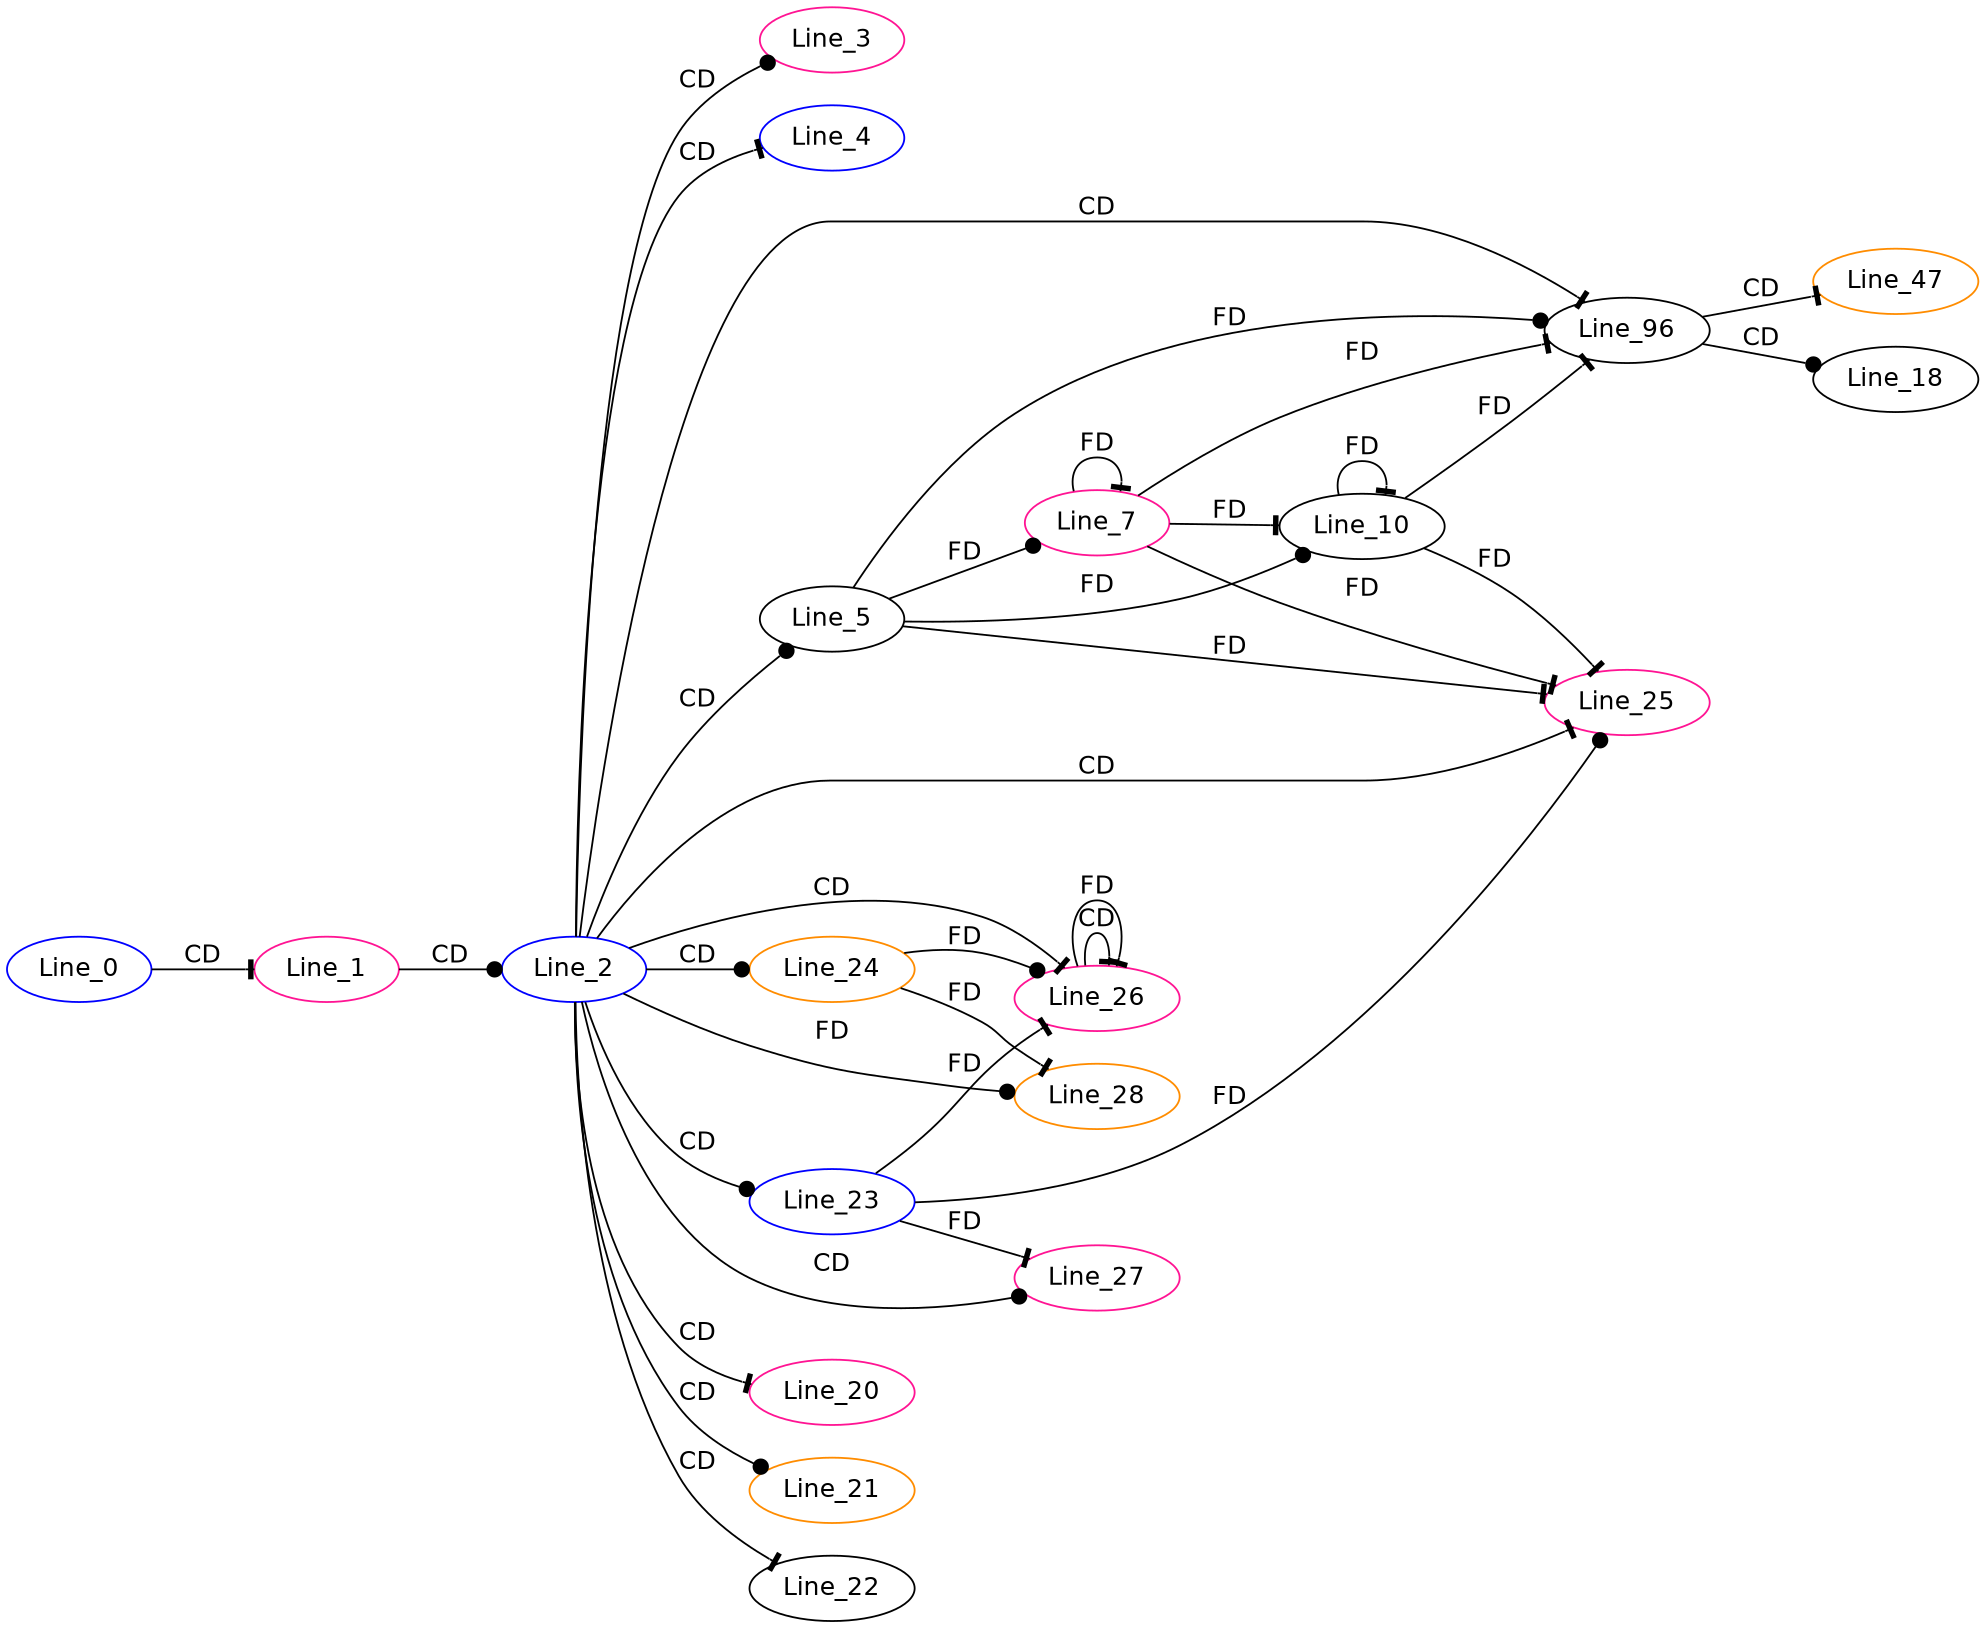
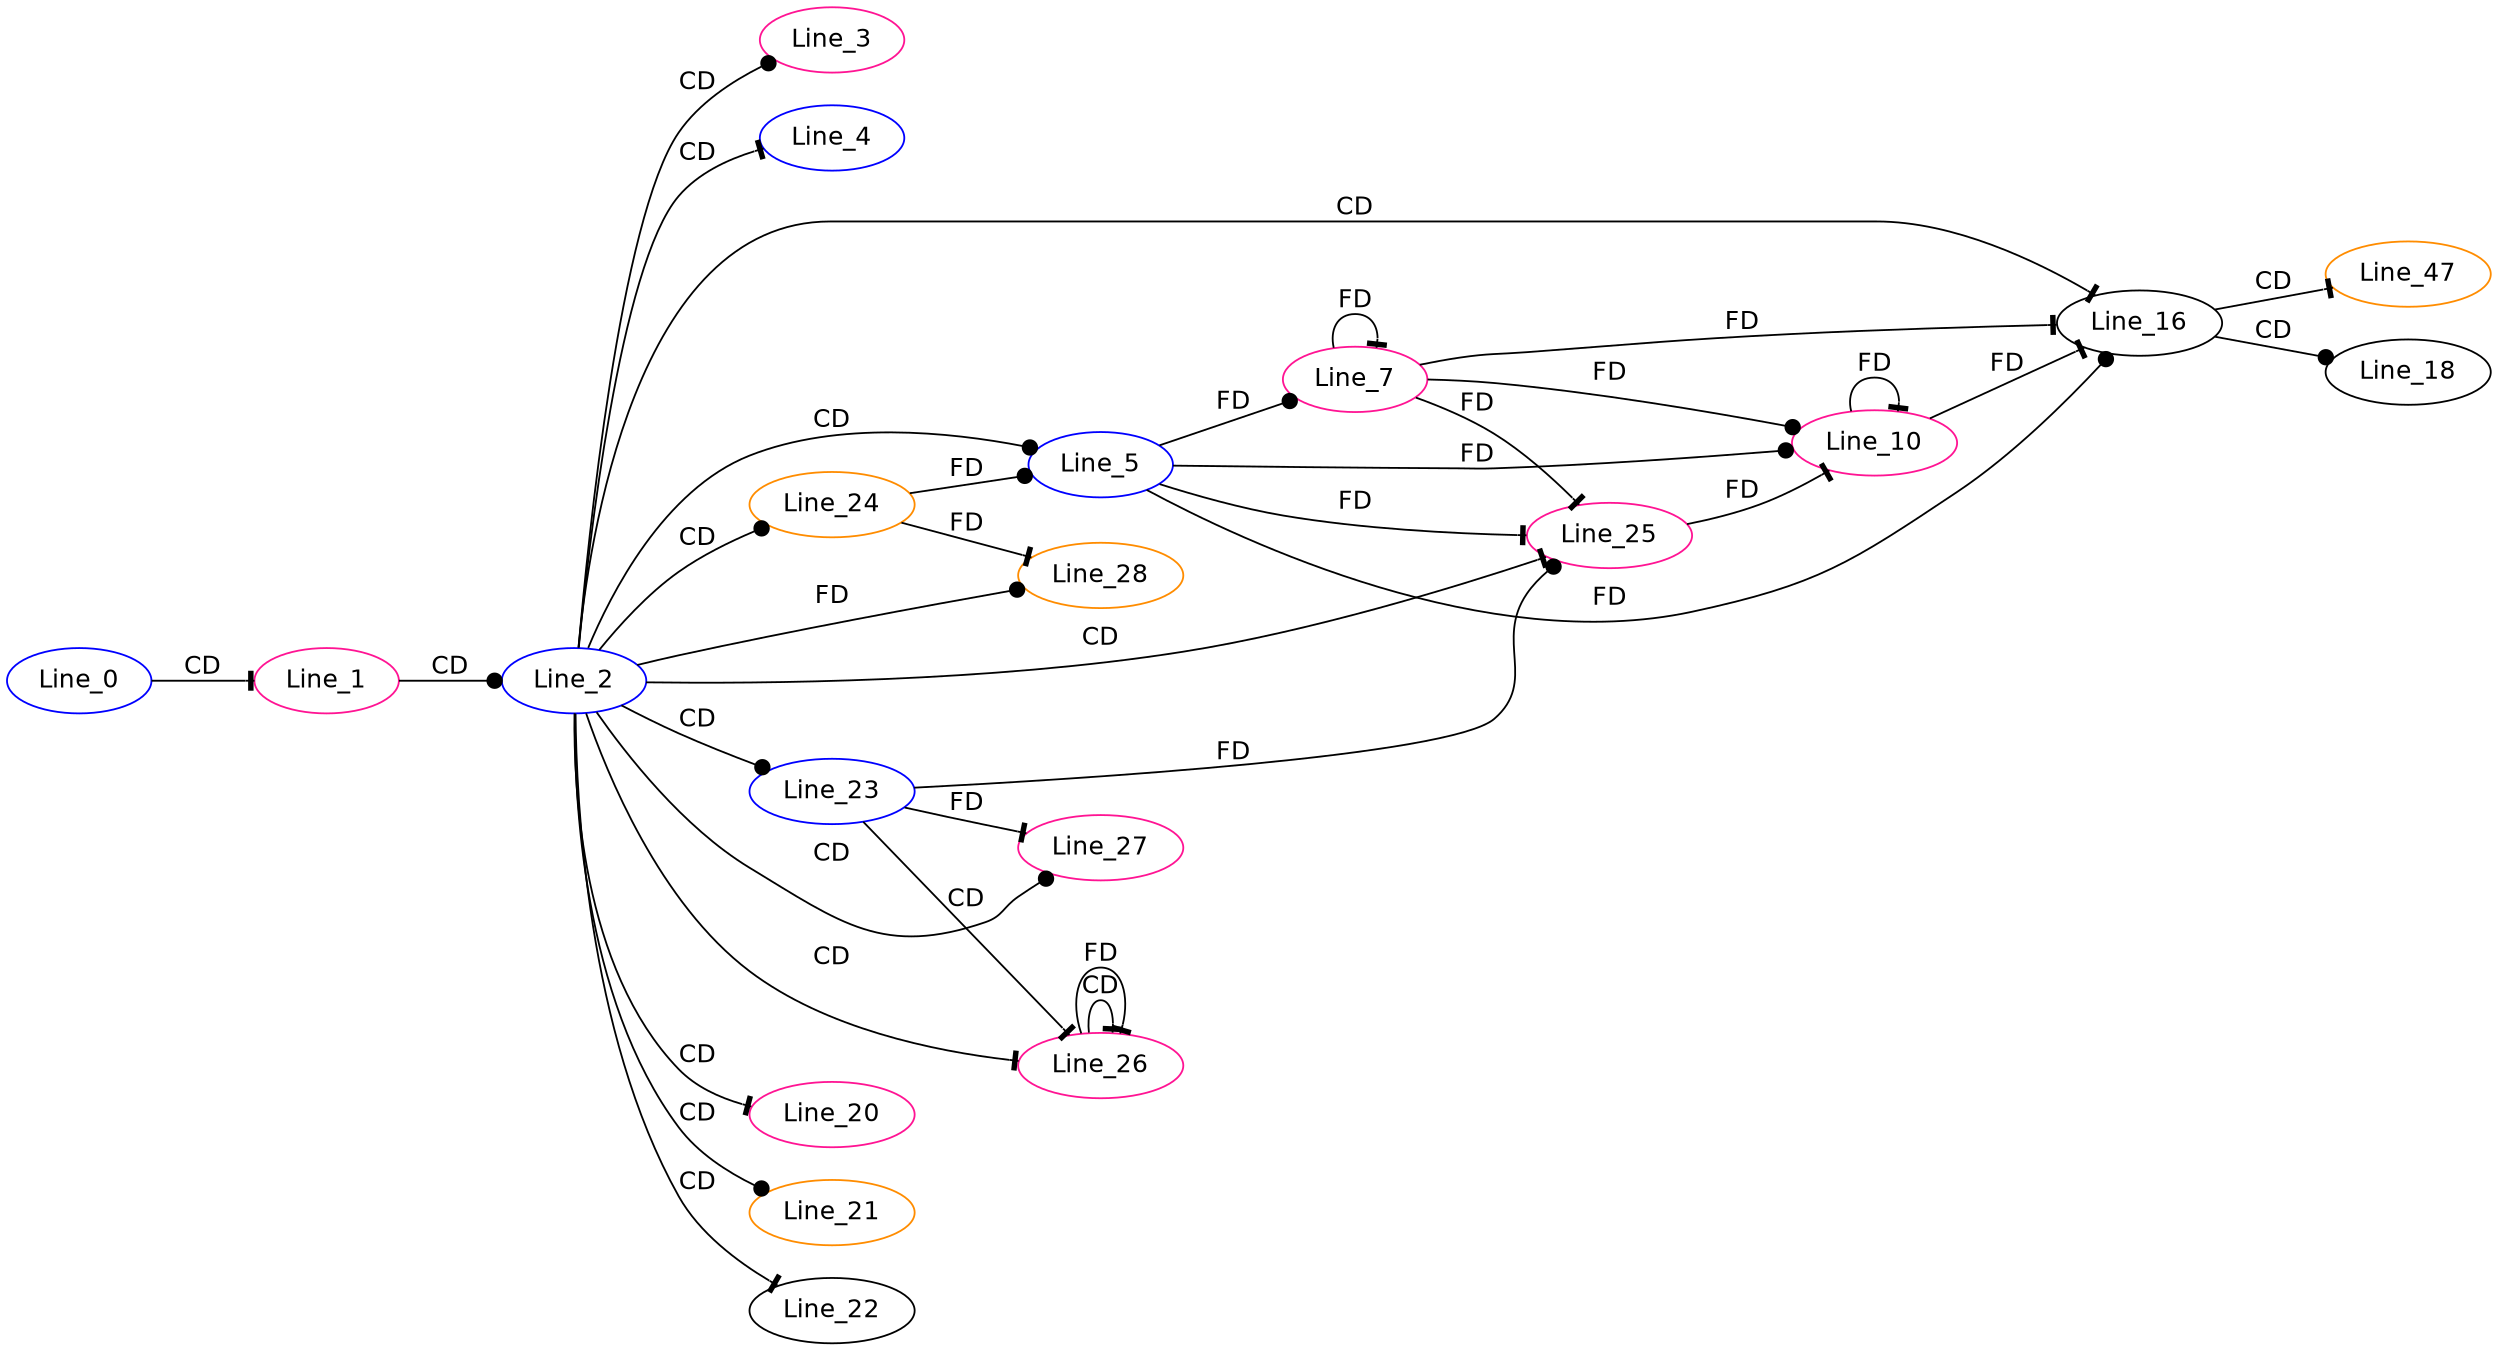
node "Line_96": label "Line_96" -> "Line_16"
edge "Line_7" -> "Line_10": arrowhead tee -> dot
node "Line_10": color black -> deeppink
edge "Line_10" -> "Line_25": reversed
node "Line_5": color black -> blue
edge "Line_24" -> "Line_26": now "Line_24" -> "Line_5"
edge "Line_23" -> "Line_26": label "FD" -> "CD"
